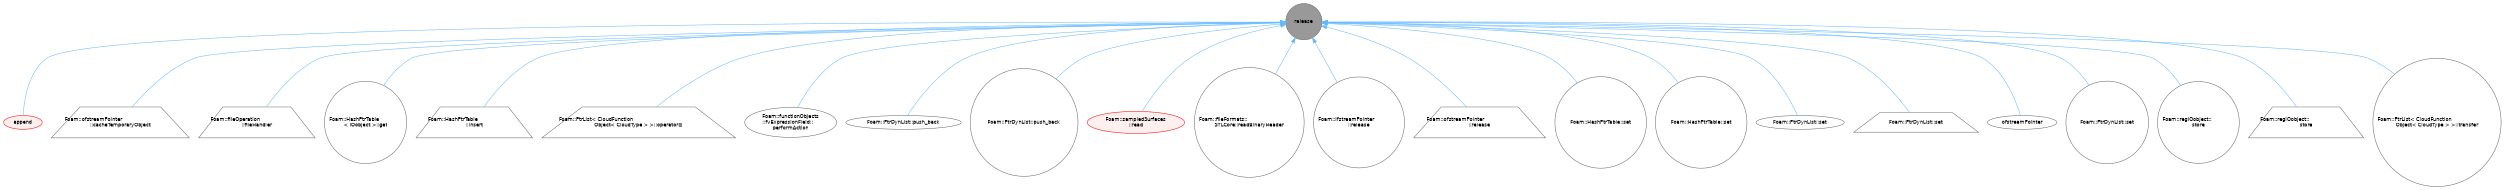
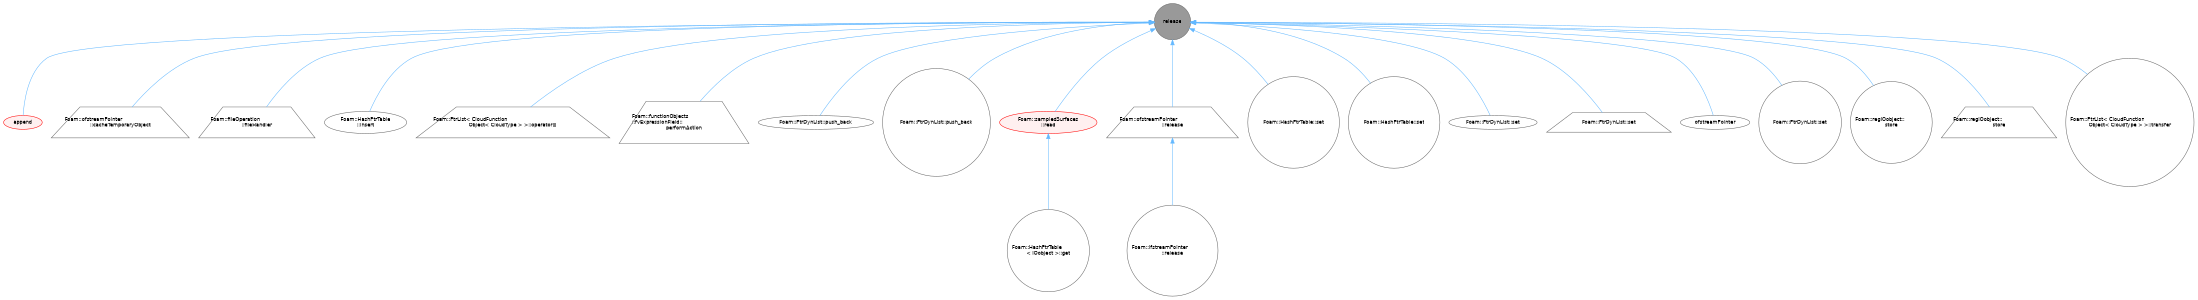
edge "Foam::HashPtrTable < IOobject >::get" -> "release": now "Foam::HashPtrTable < IOobject >::get" -> "Foam::sampledSurfaces ::read"
edge "Foam::ifstreamPointer ::release" -> "release": now "Foam::ifstreamPointer ::release" -> "Foam::ofstreamPointer ::release"
node "Foam::HashPtrTable ::insert": shape trapezium -> ellipse
node "Foam::functionObjects ::fvExpressionField:: performAction": shape ellipse -> trapezium
node "Foam::fileFormats:: STLCore::readBinaryHeader": removed
